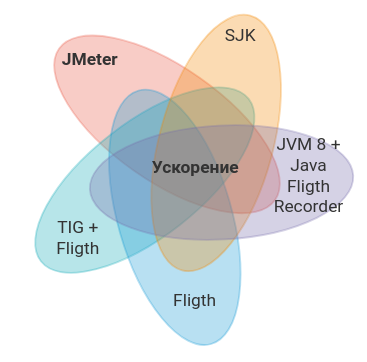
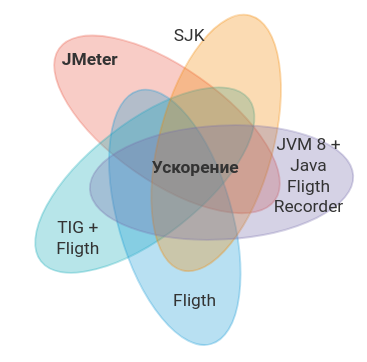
node "SJK": moved (240, 36) -> (189, 36)
